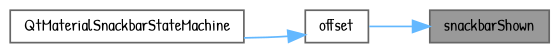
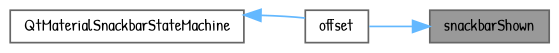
edge "QtMaterialSnackbarStateMachine" -> "offset": reversed
